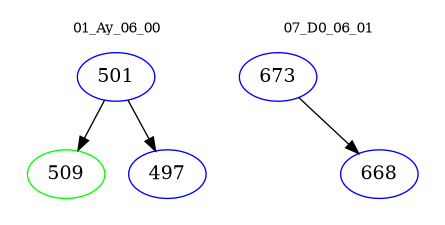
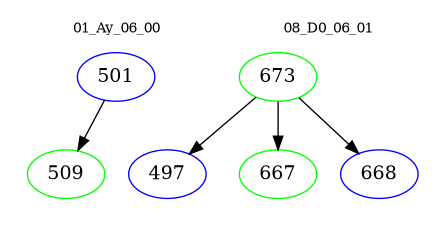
cluster "07_D0_06_01": label "07_D0_06_01" -> "08_D0_06_01"
node "673": color blue -> green
edge "501" -> "497": now "673" -> "497"
node "667": added
